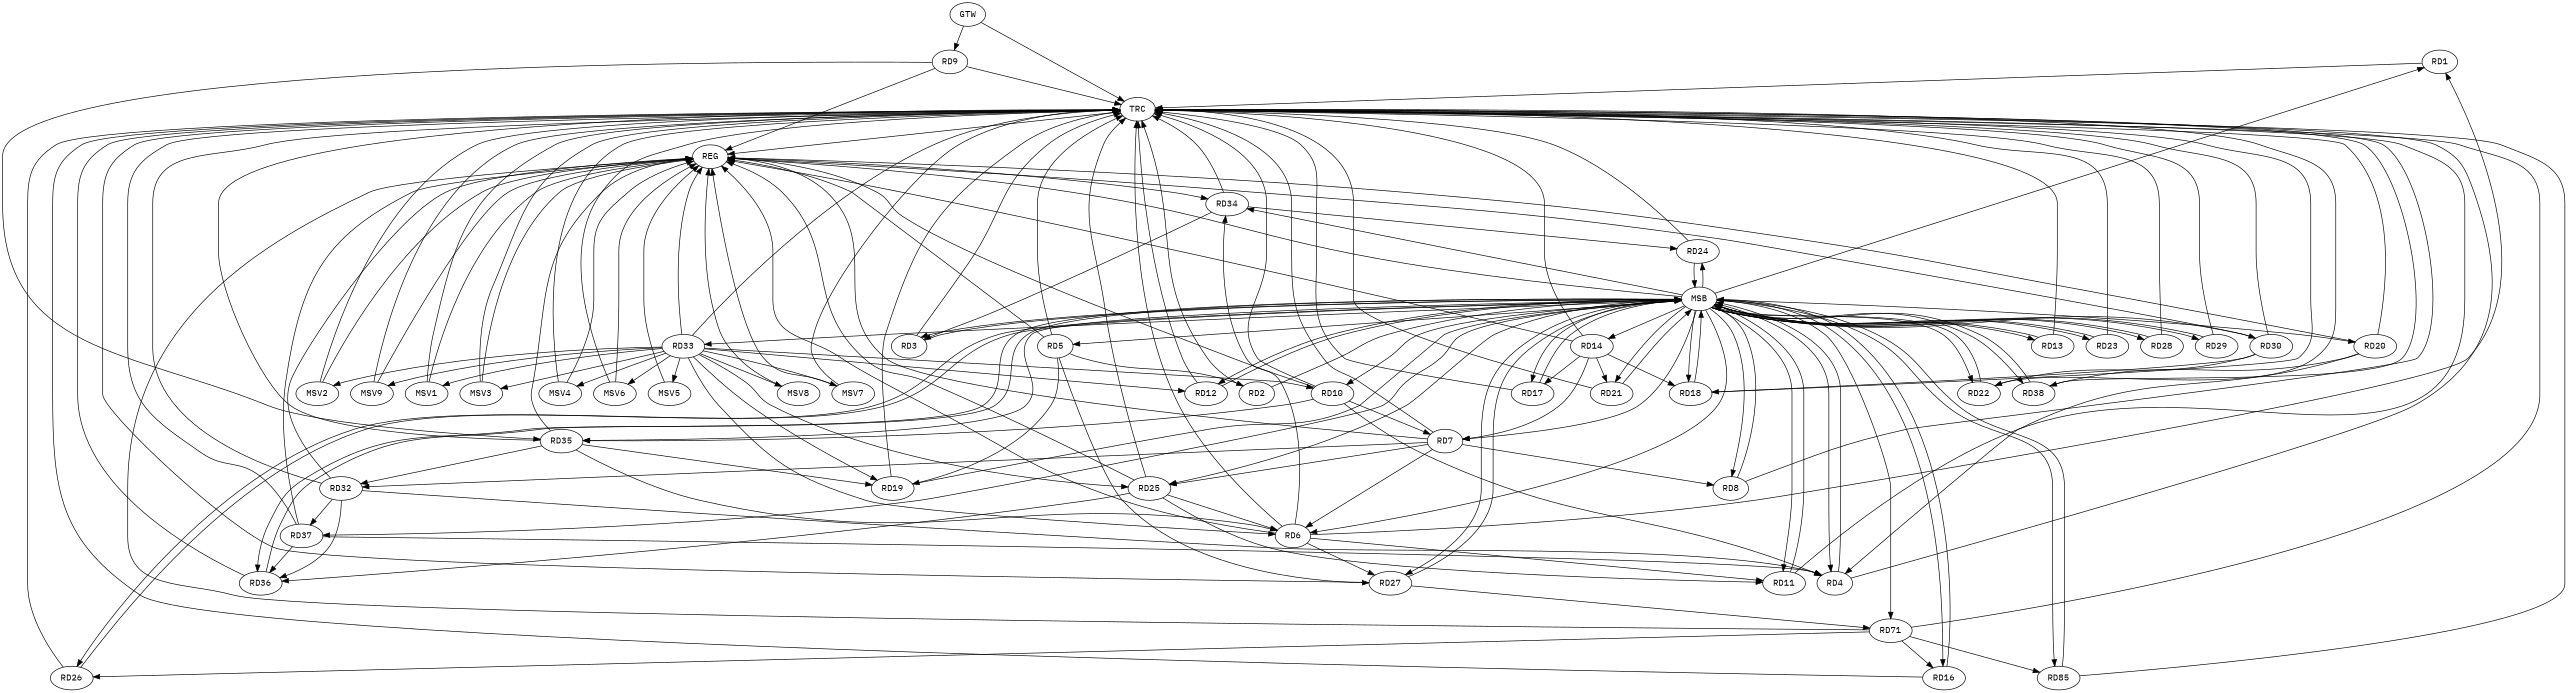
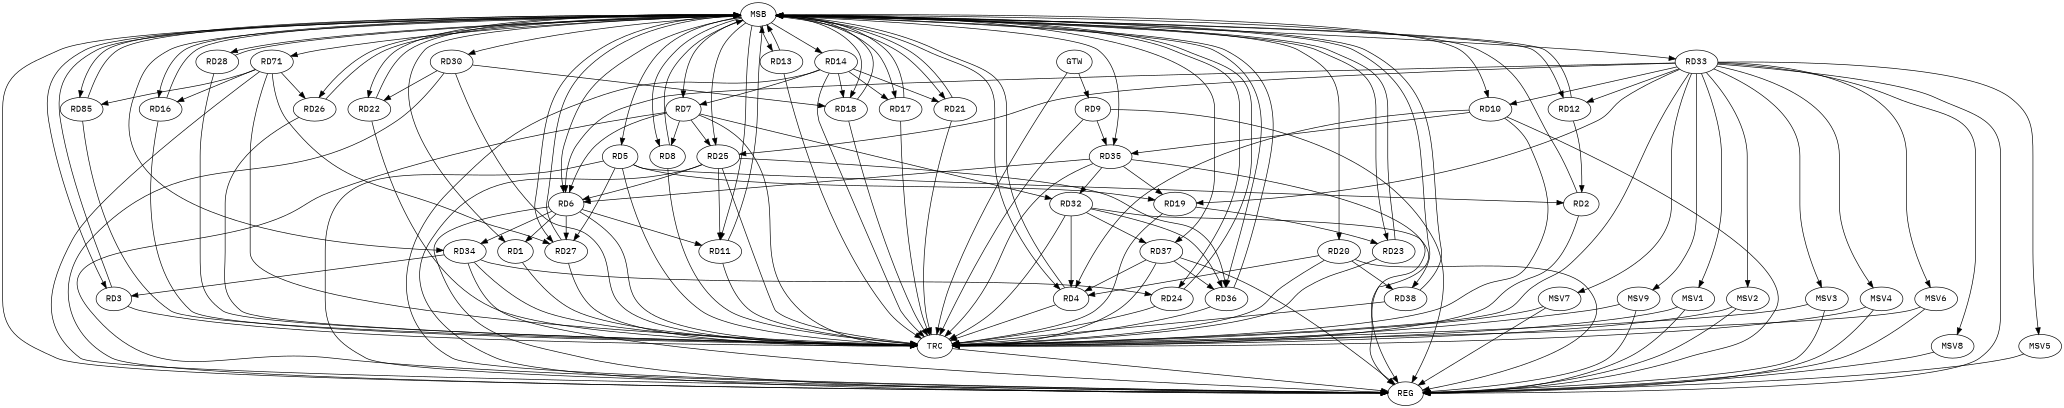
edge "REG" -> "RD34": reversed
edge "RD12" -> "TRC": now "RD12" -> "RD2"
node "RD29": removed
edge "RD19" -> "MSB": now "RD19" -> "RD23"
edge "RD10" -> "RD7": removed
edge "RD27" -> "RD71": reversed
